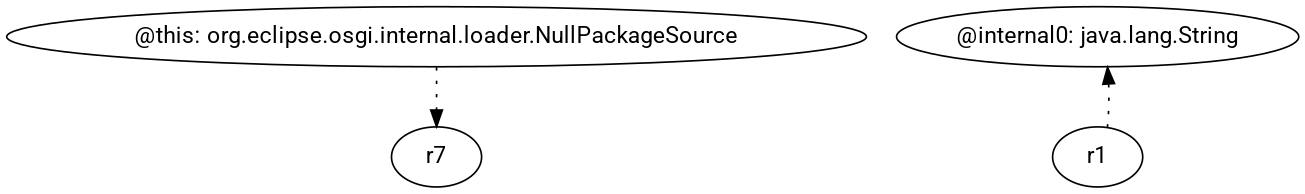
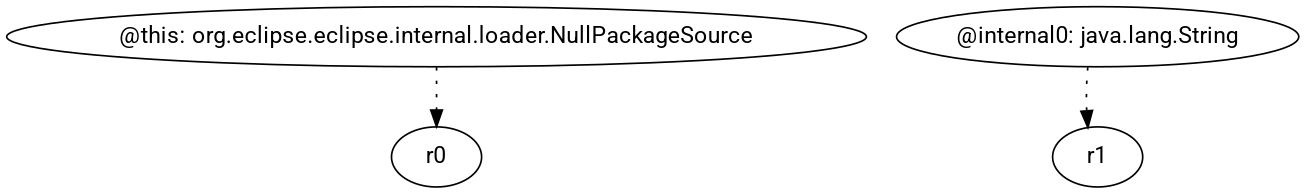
node "@this: org.eclipse.osgi.internal.loader.NullPackageSource": label "@this: org.eclipse.osgi.internal.loader.NullPackageSource" -> "@this: org.eclipse.eclipse.internal.loader.NullPackageSource"
edge "r1" -> "@internal0: java.lang.String": reversed
node "r7": label "r7" -> "r0"
